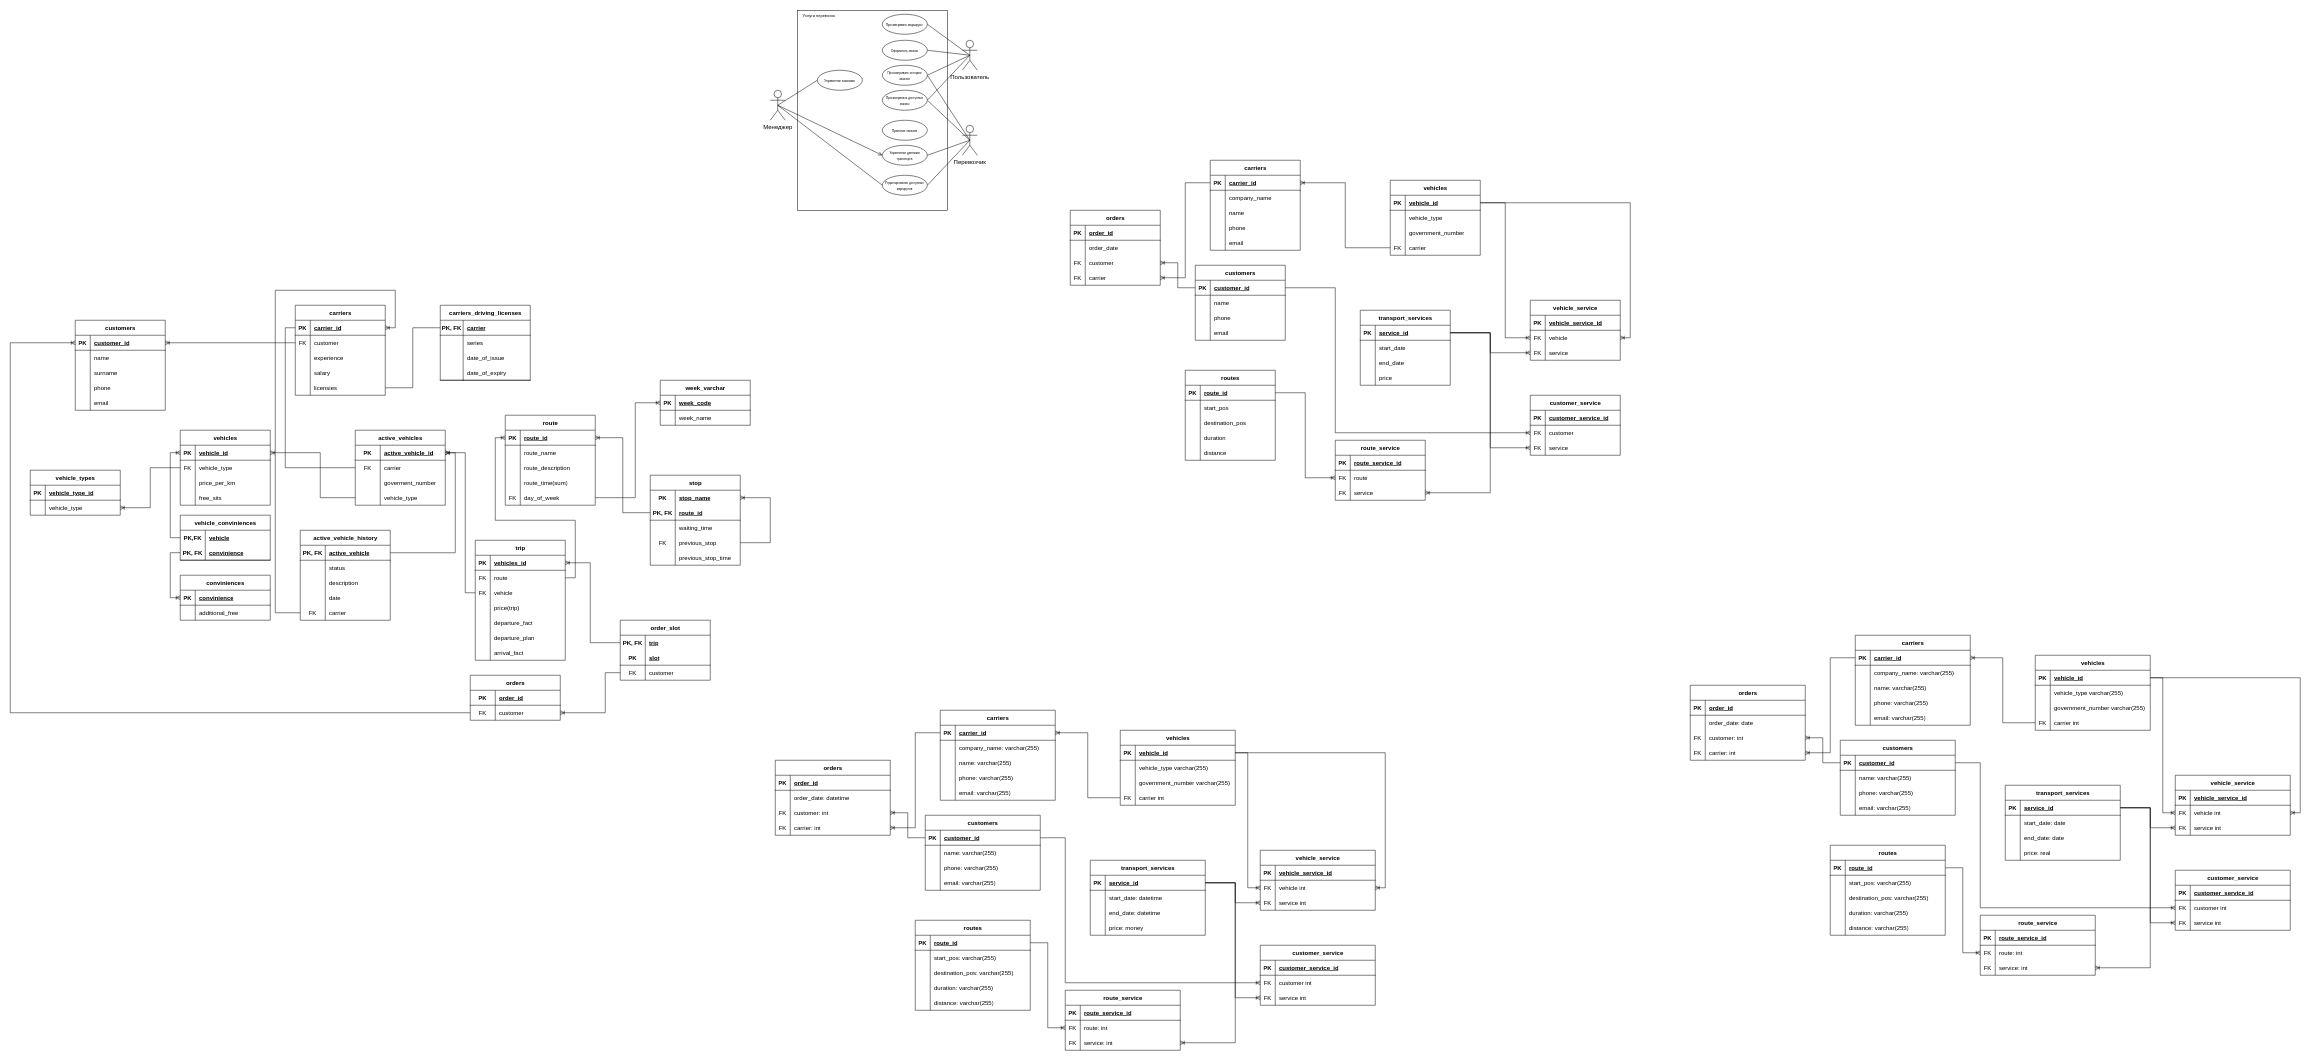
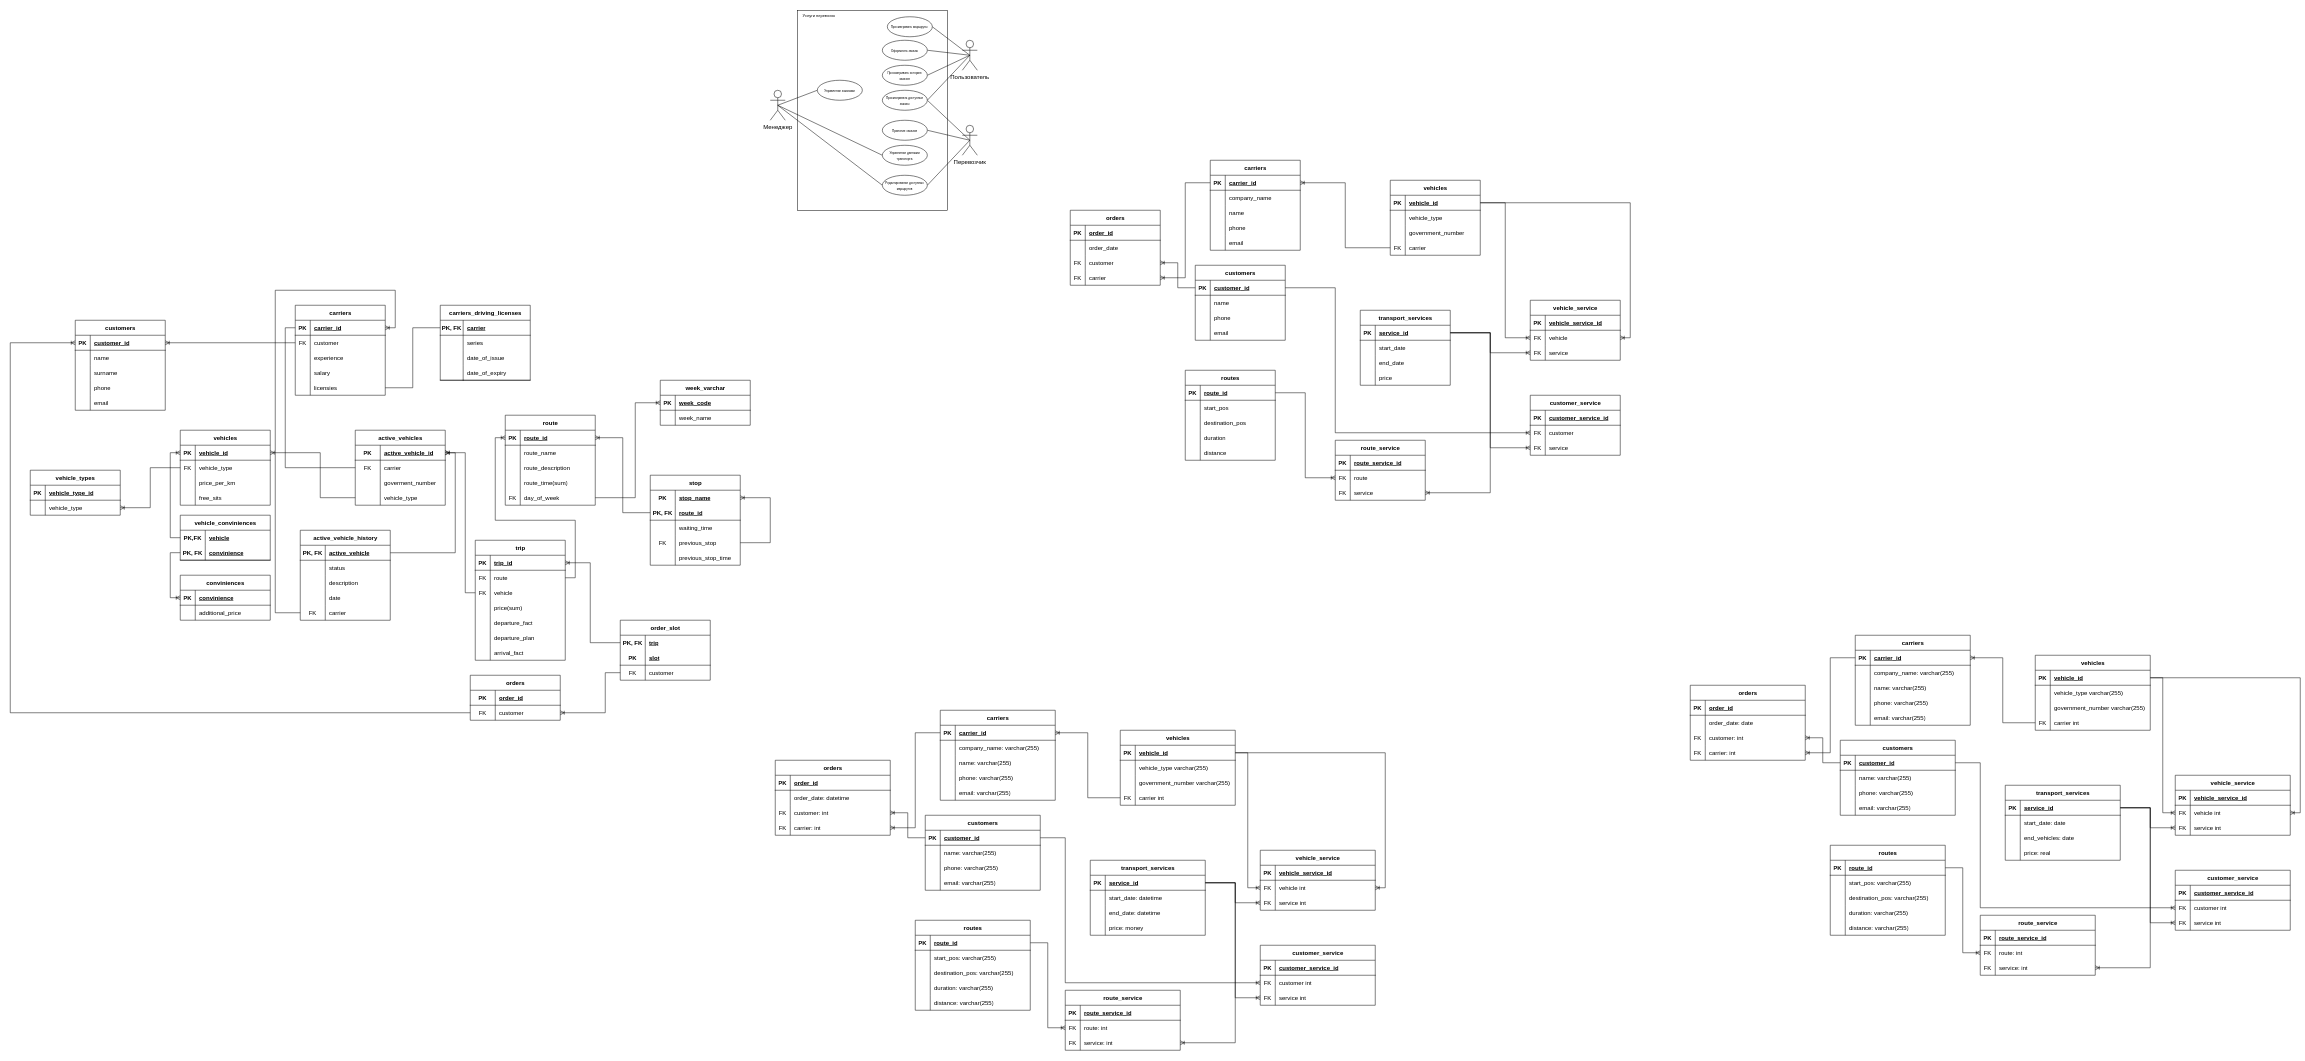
node "Просматривать маршруты": moved (905, 24) -> (910, 27)
node "Управление заказами": moved (840, 80) -> (840, 90)
edge "Просматривать историю заказов" -- "Перевозчик": removed
edge "Принятие заказов" -- "Перевозчик": added
edge "Перевозчик" -- "Управление данными транспорта": removed
edge "Менеджер" -> "Управление данными транспорта": arrowhead open -> none
node "vehicles_id": label "vehicles_id" -> "trip_id"
node "price(trip)": label "price(trip)" -> "price(sum)"
node "additional_free": label "additional_free" -> "additional_price"
node "end_date: date": label "end_date: date" -> "end_vehicles: date"
